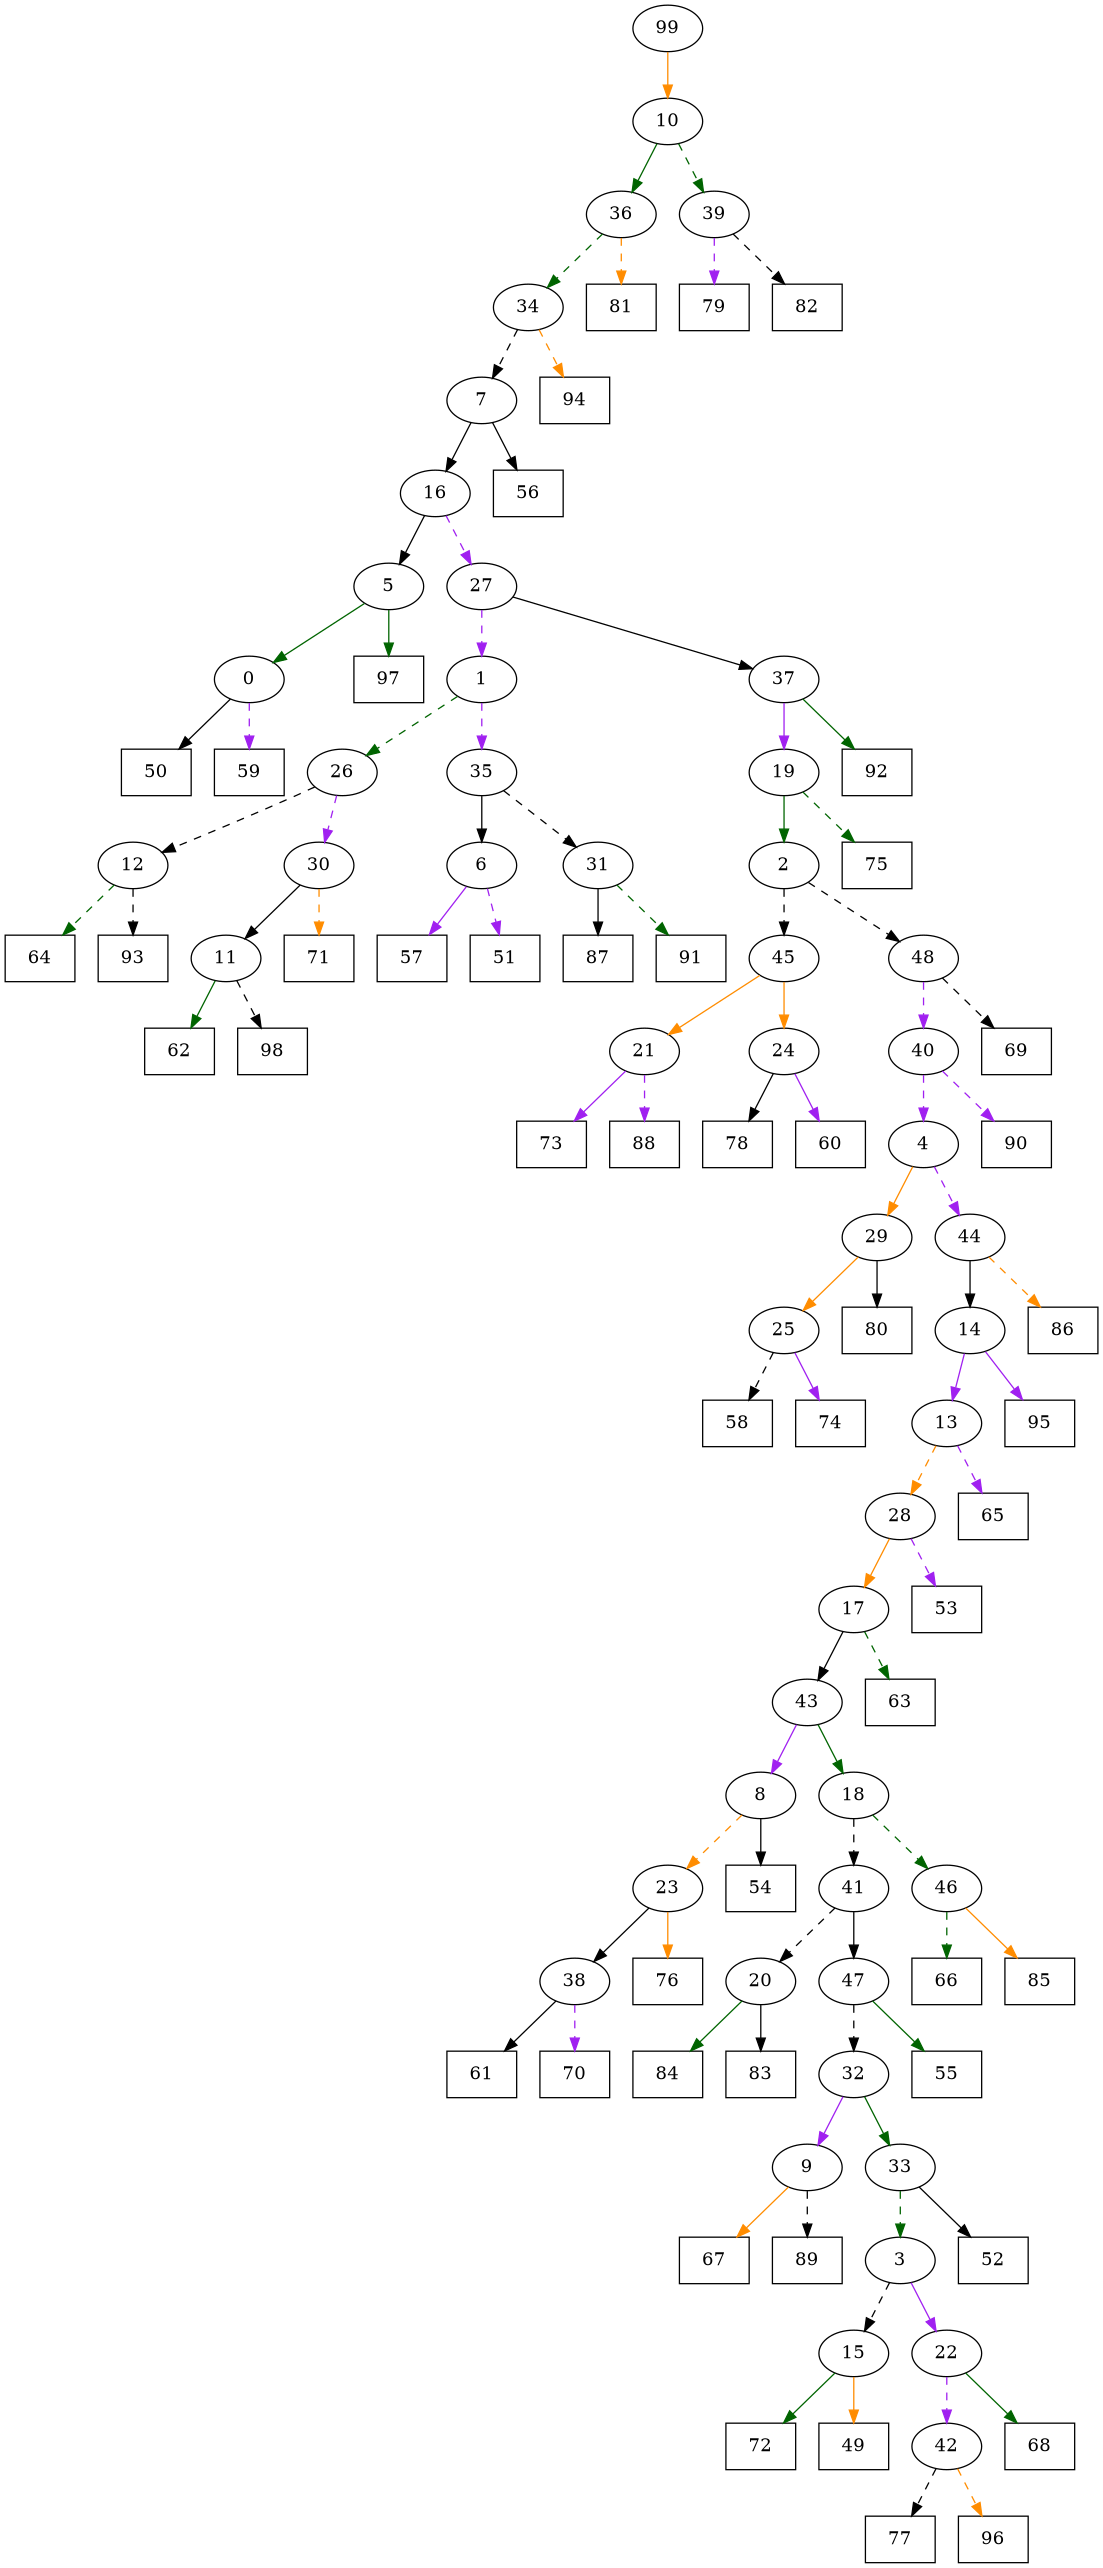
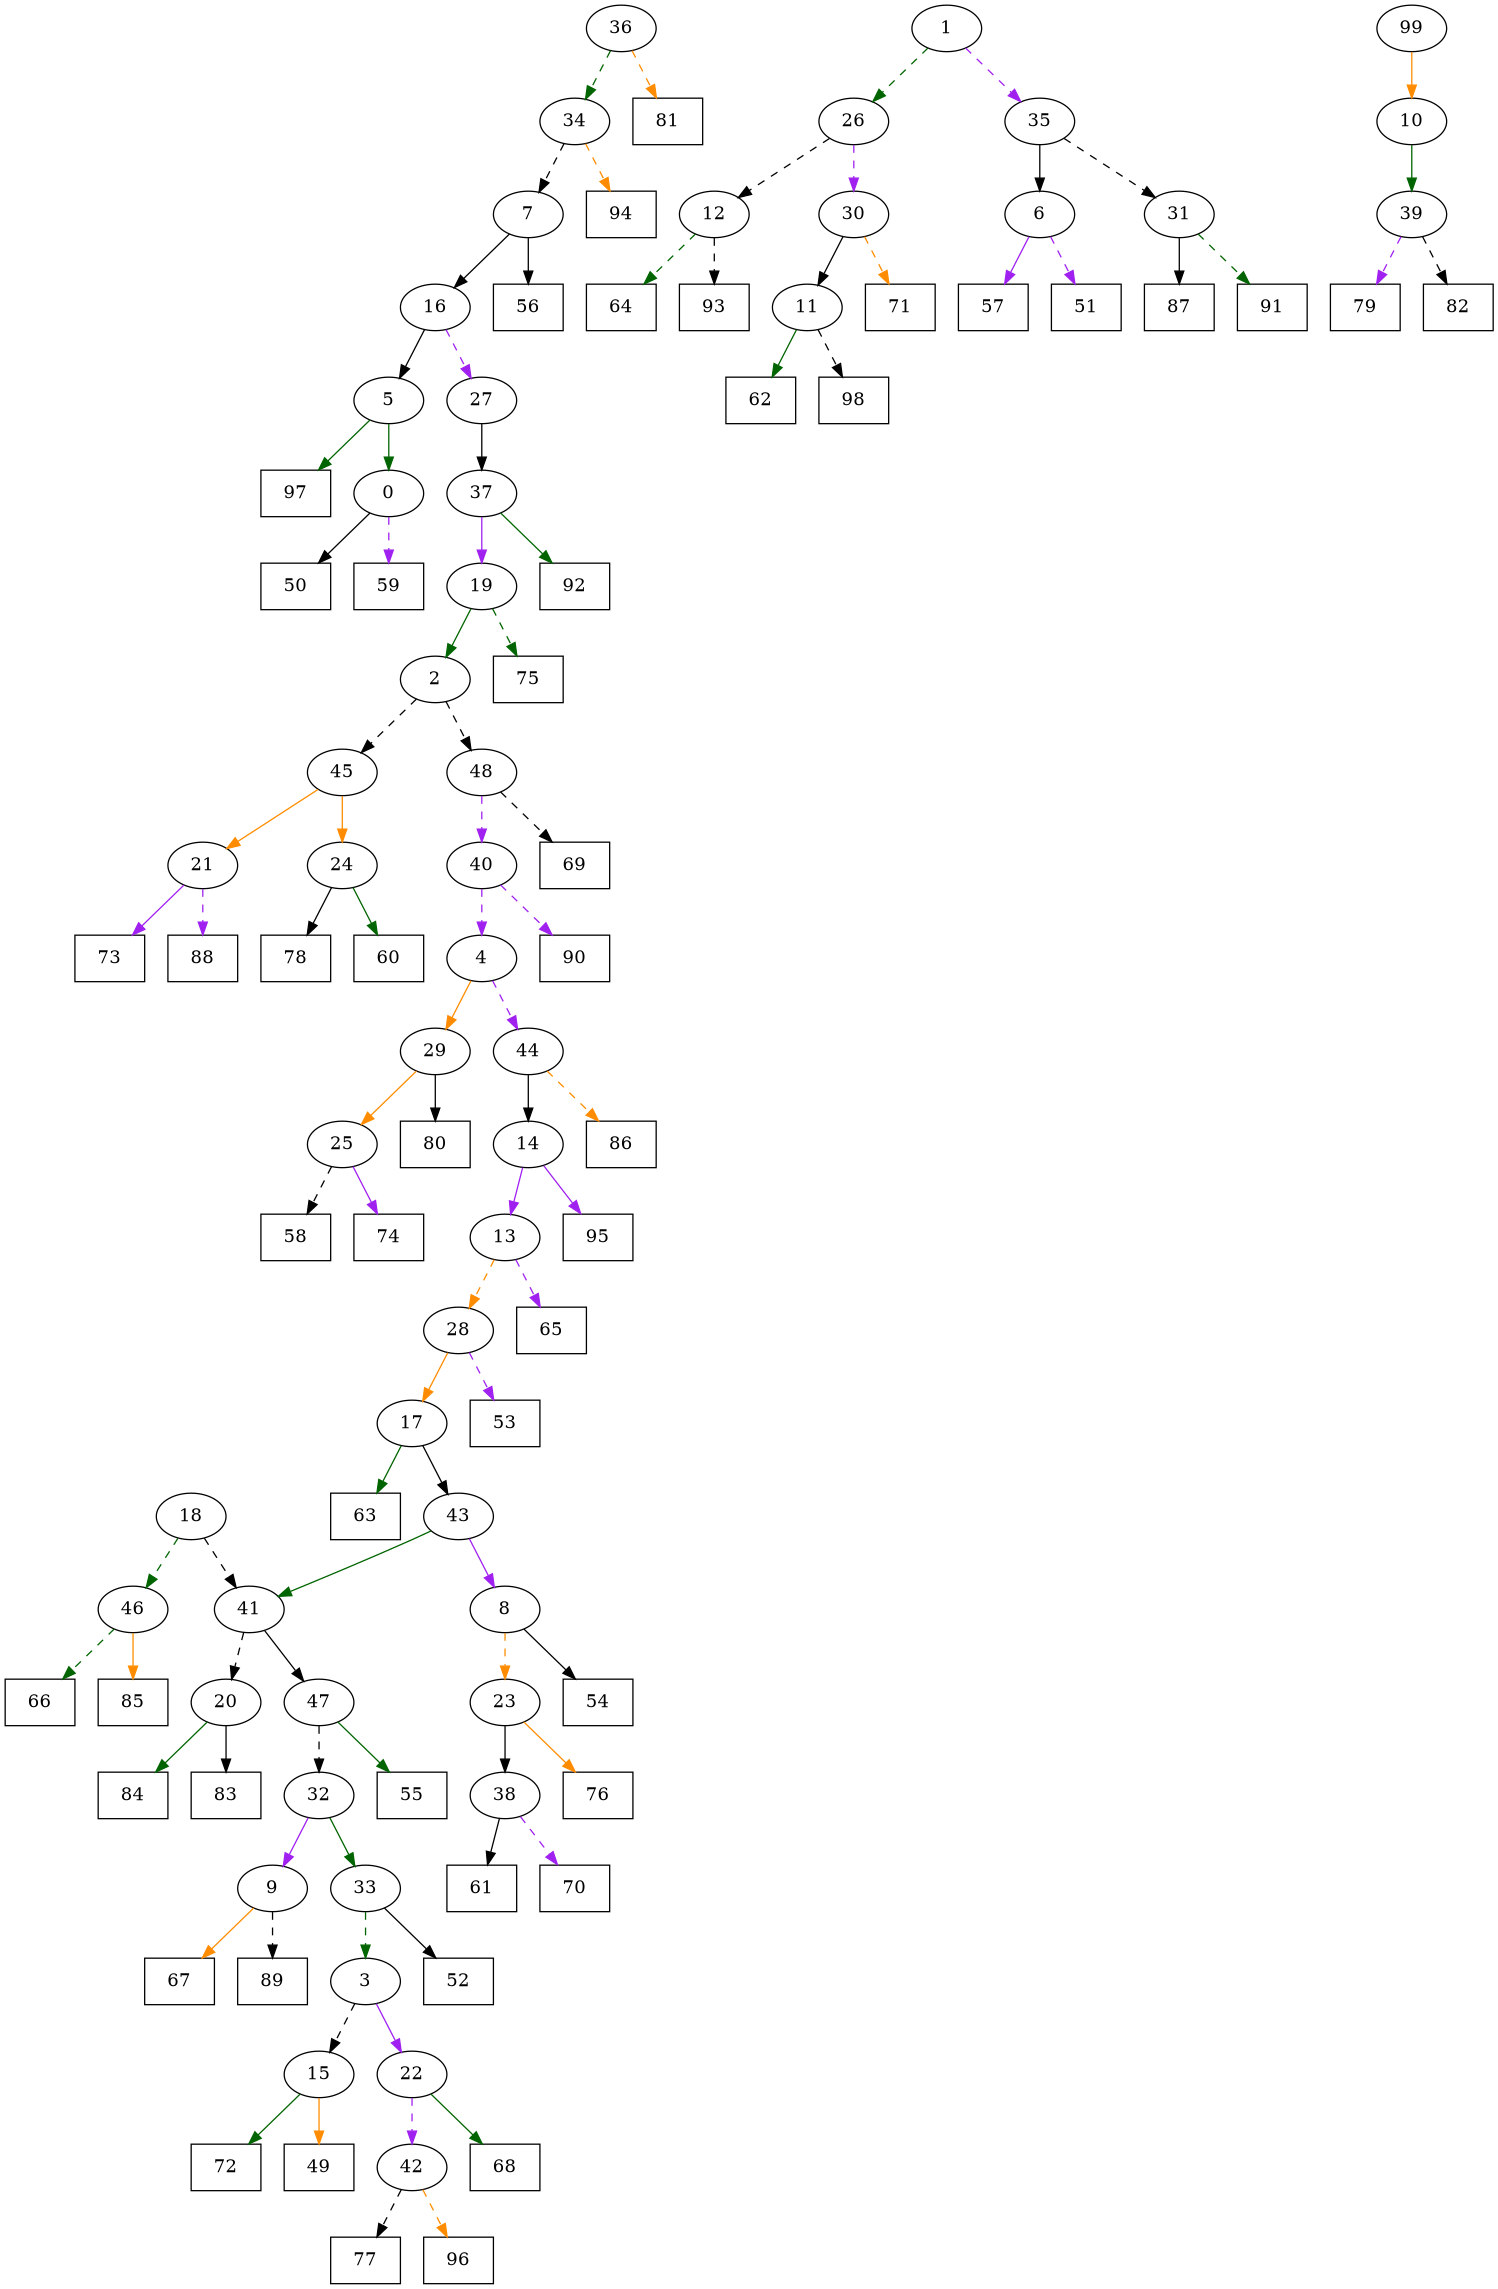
edge "10" -> "36": removed
edge "10" -> "39": style dashed -> solid
edge "27" -> "1": removed
edge "24" -> "60": color purple -> darkgreen
edge "17" -> "63": style dashed -> solid
edge "43" -> "18": now "43" -> "41"
